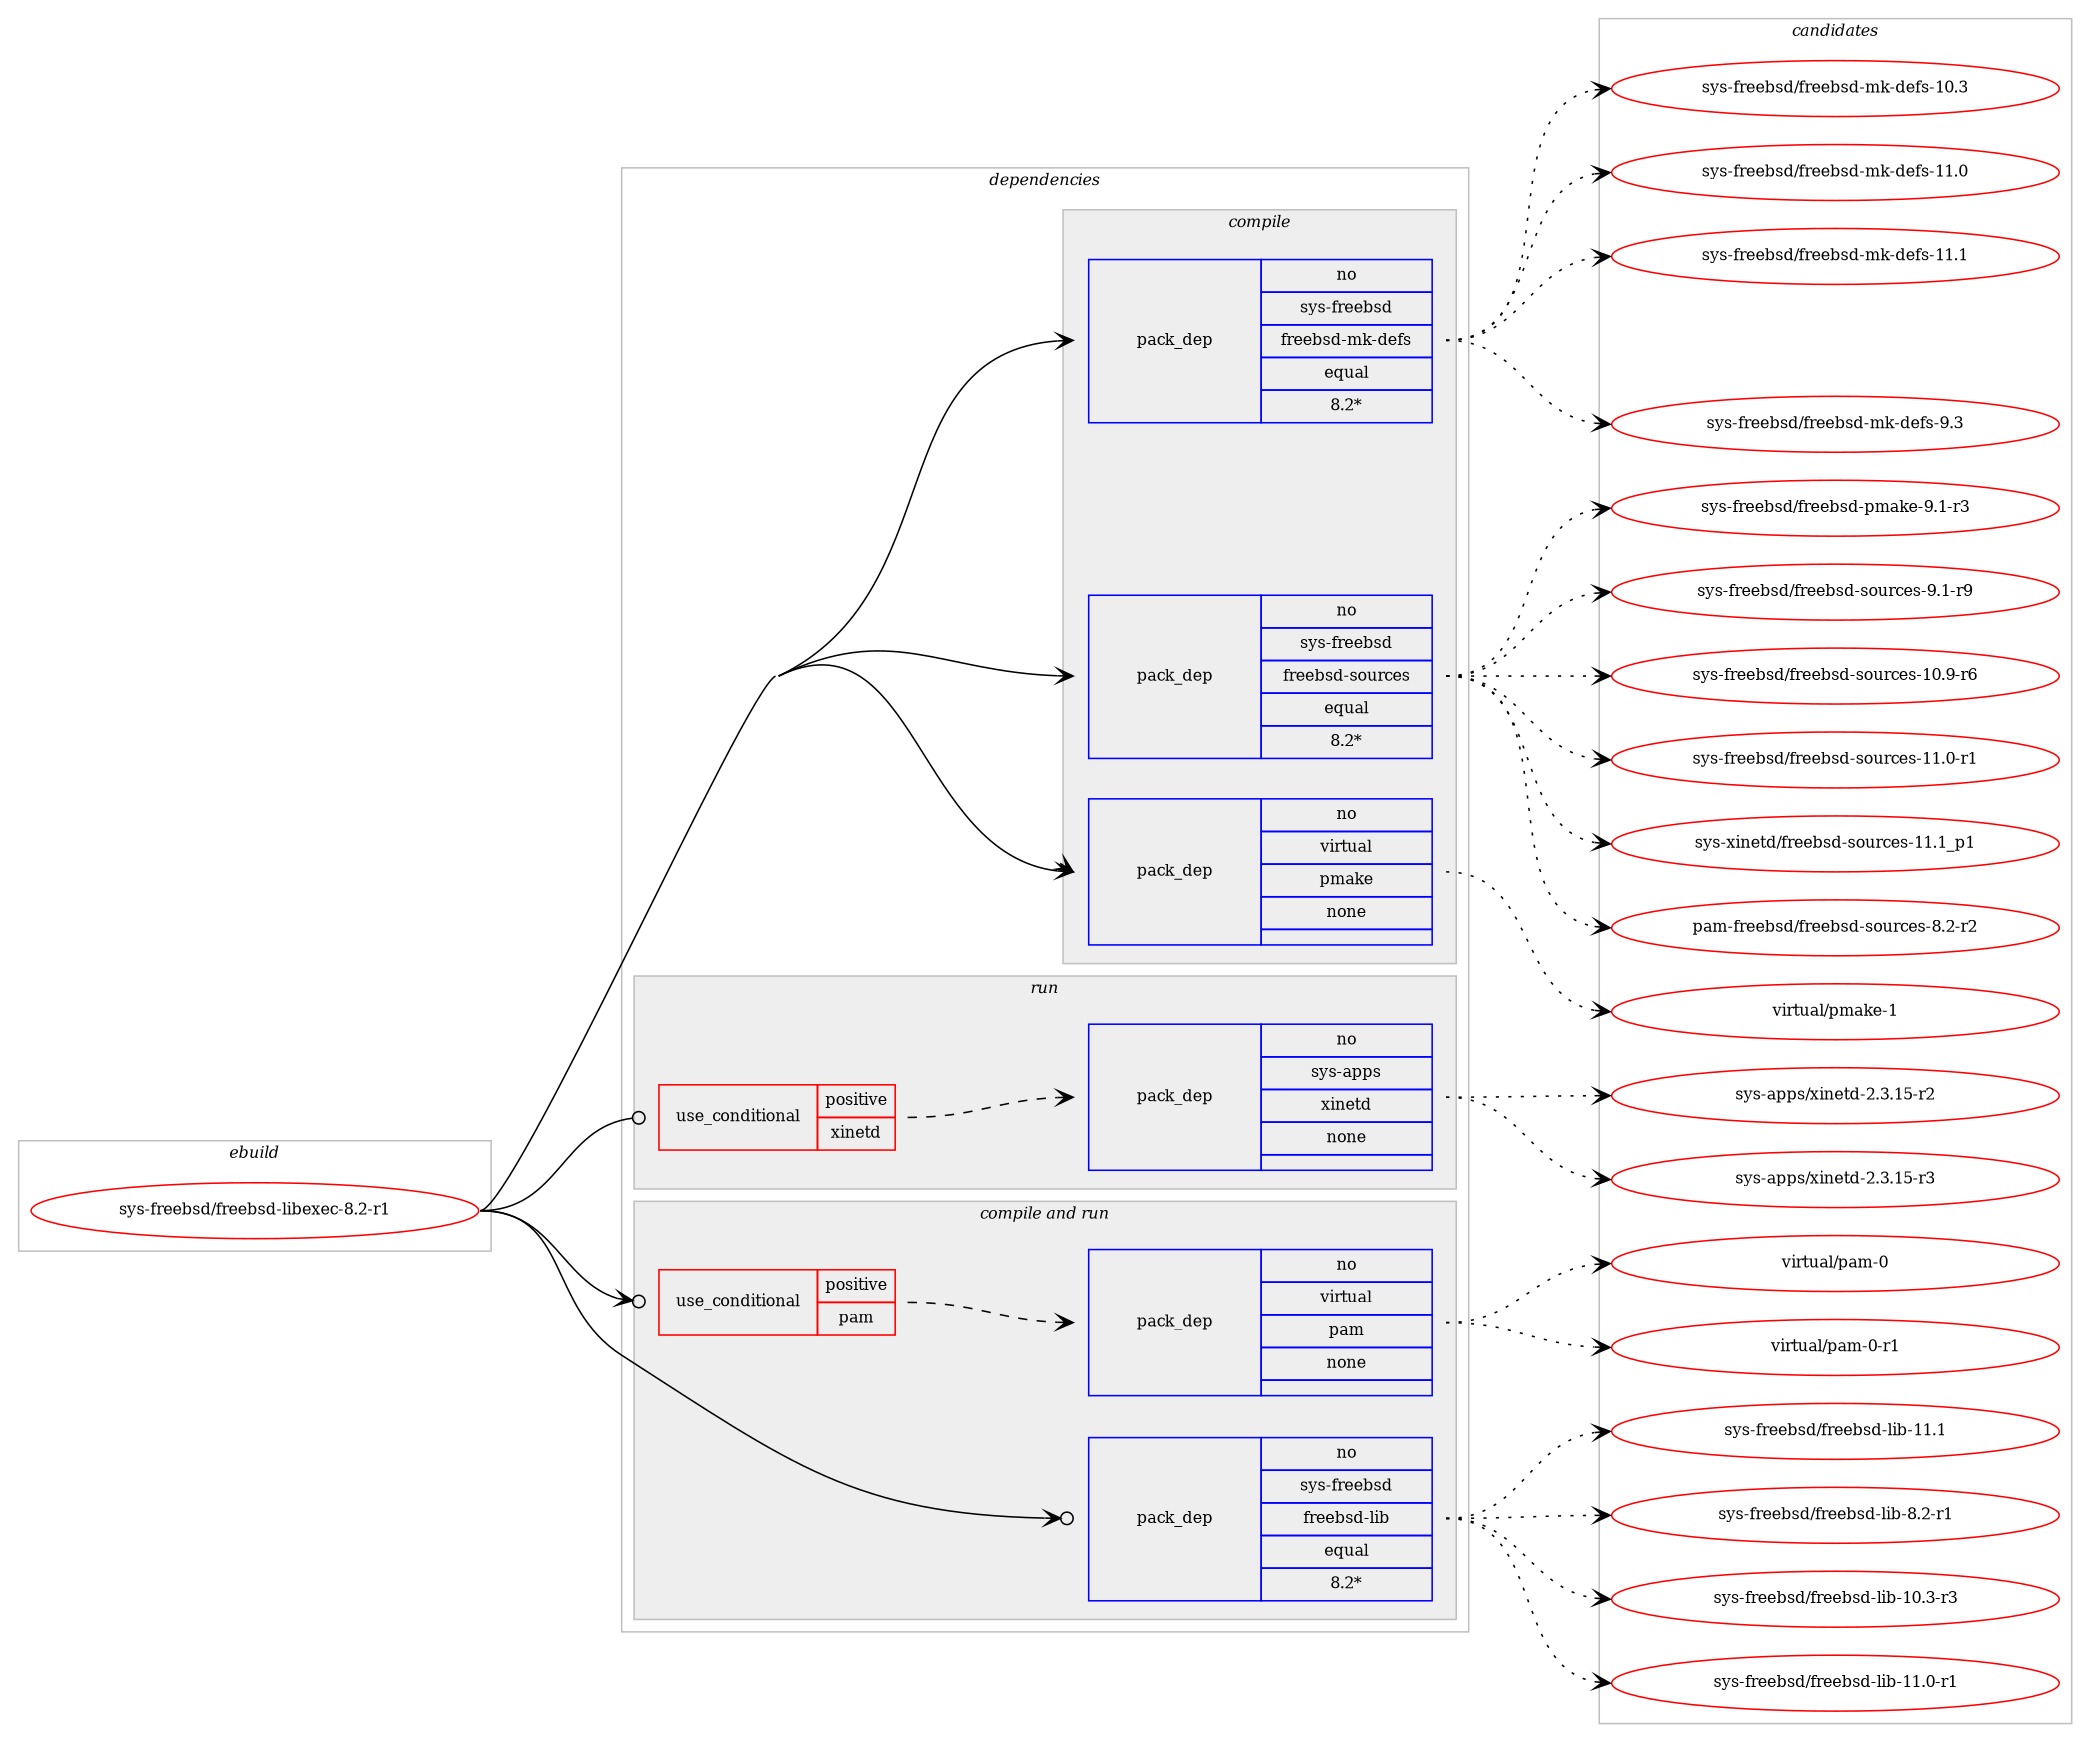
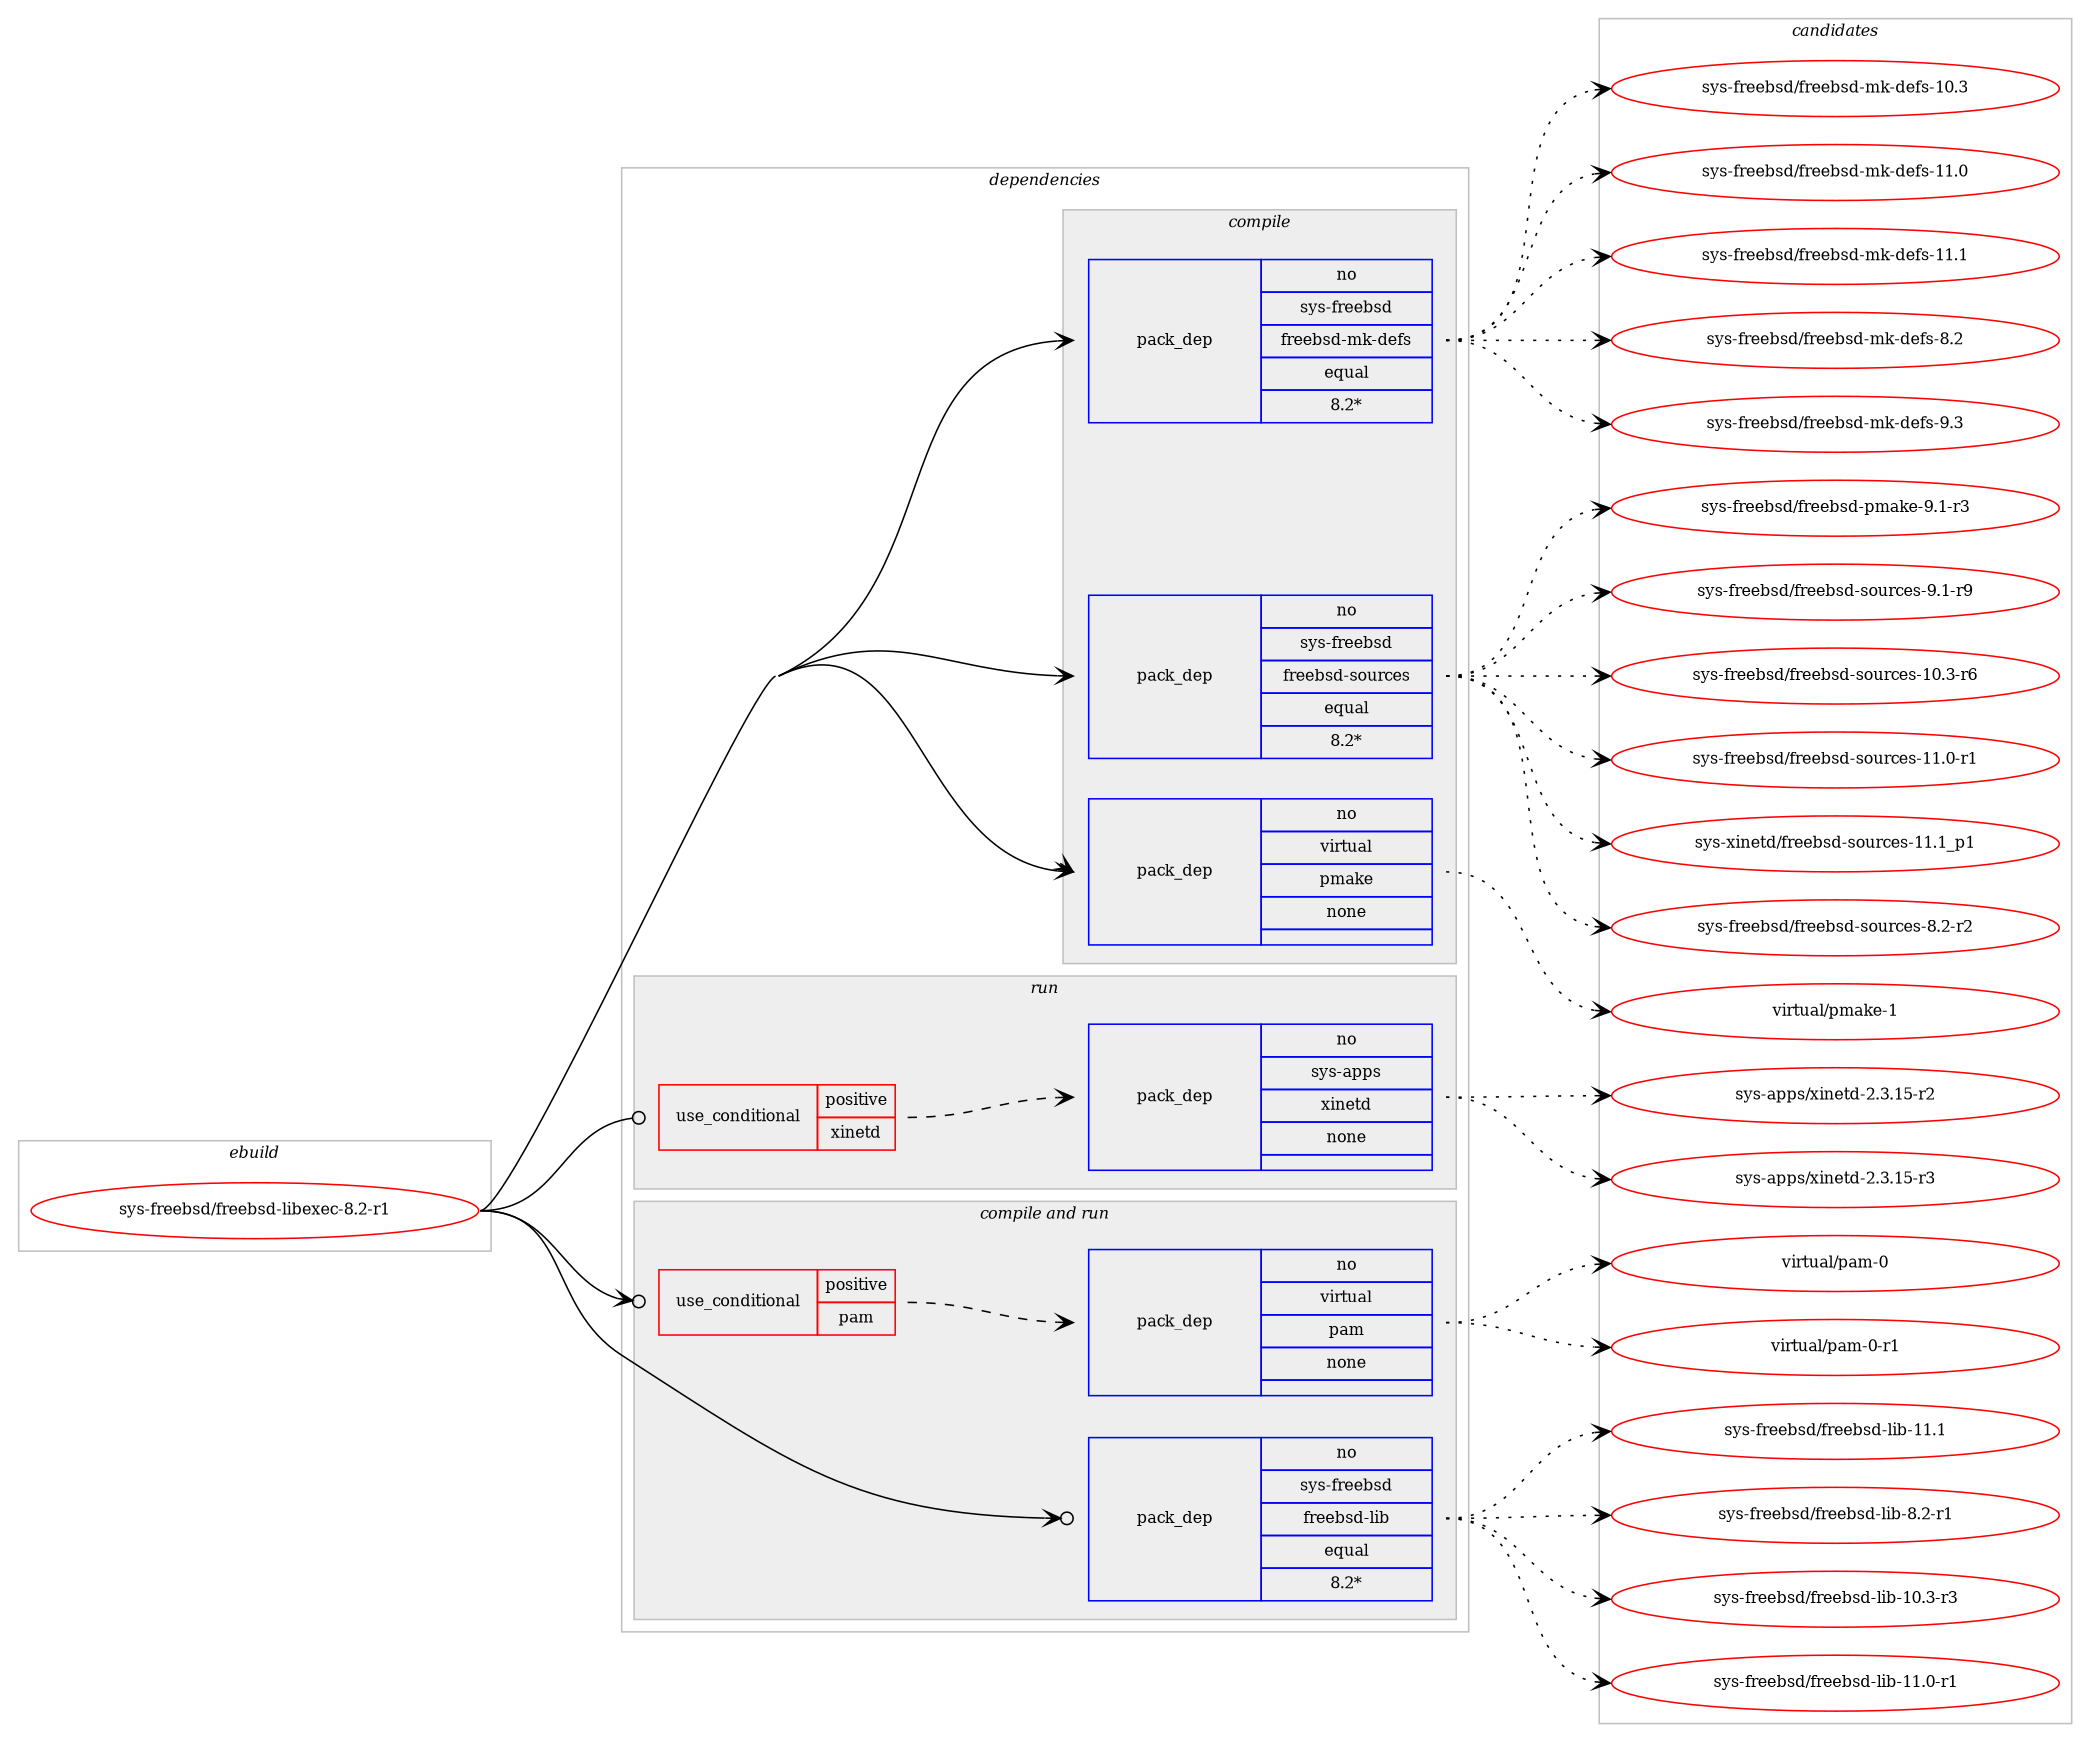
node "sys-freebsd/freebsd-mk-defs-8.2": added
node "sys-freebsd/freebsd-sources-10.9-r6": label "sys-freebsd/freebsd-sources-10.9-r6" -> "sys-freebsd/freebsd-sources-10.3-r6"
node "pam-freebsd/freebsd-sources-8.2-r2": label "pam-freebsd/freebsd-sources-8.2-r2" -> "sys-freebsd/freebsd-sources-8.2-r2"
